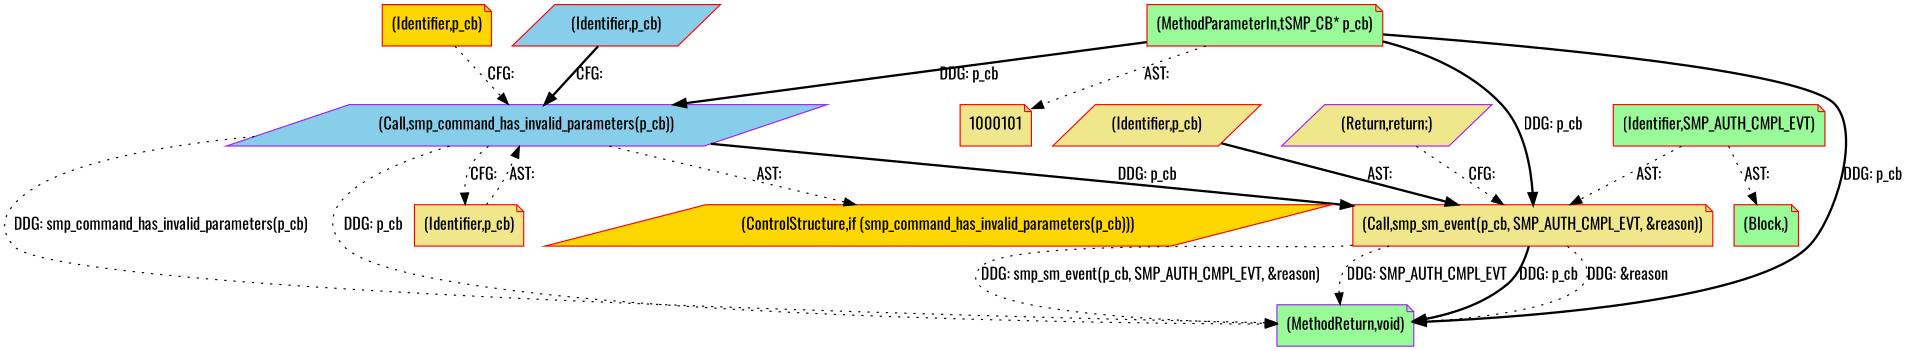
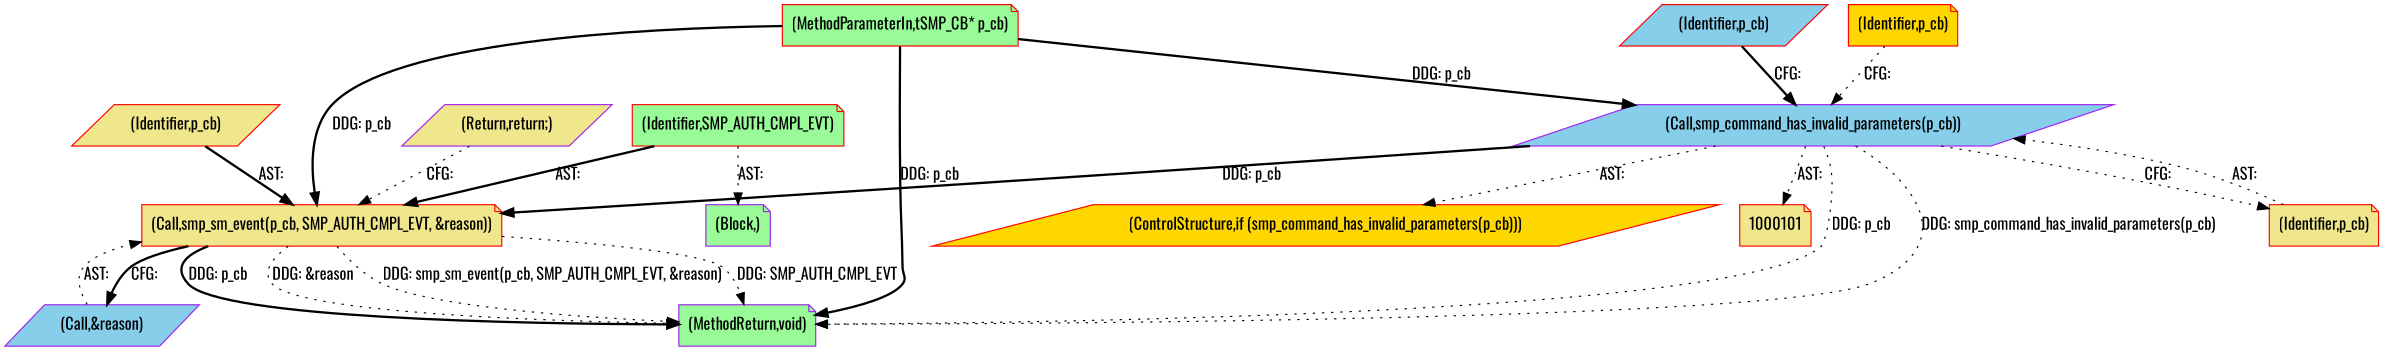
edge "(MethodParameterIn,tSMP_CB* p_cb)" -> "1000101": now "(Call,smp_command_has_invalid_parameters(p_cb))" -> "1000101"
edge "(Identifier,SMP_AUTH_CMPL_EVT)" -> "(Call,smp_sm_event(p_cb, SMP_AUTH_CMPL_EVT, &reason))": style dotted -> bold
node "(Block,)": color red -> purple
node "(Call,&reason)": added
